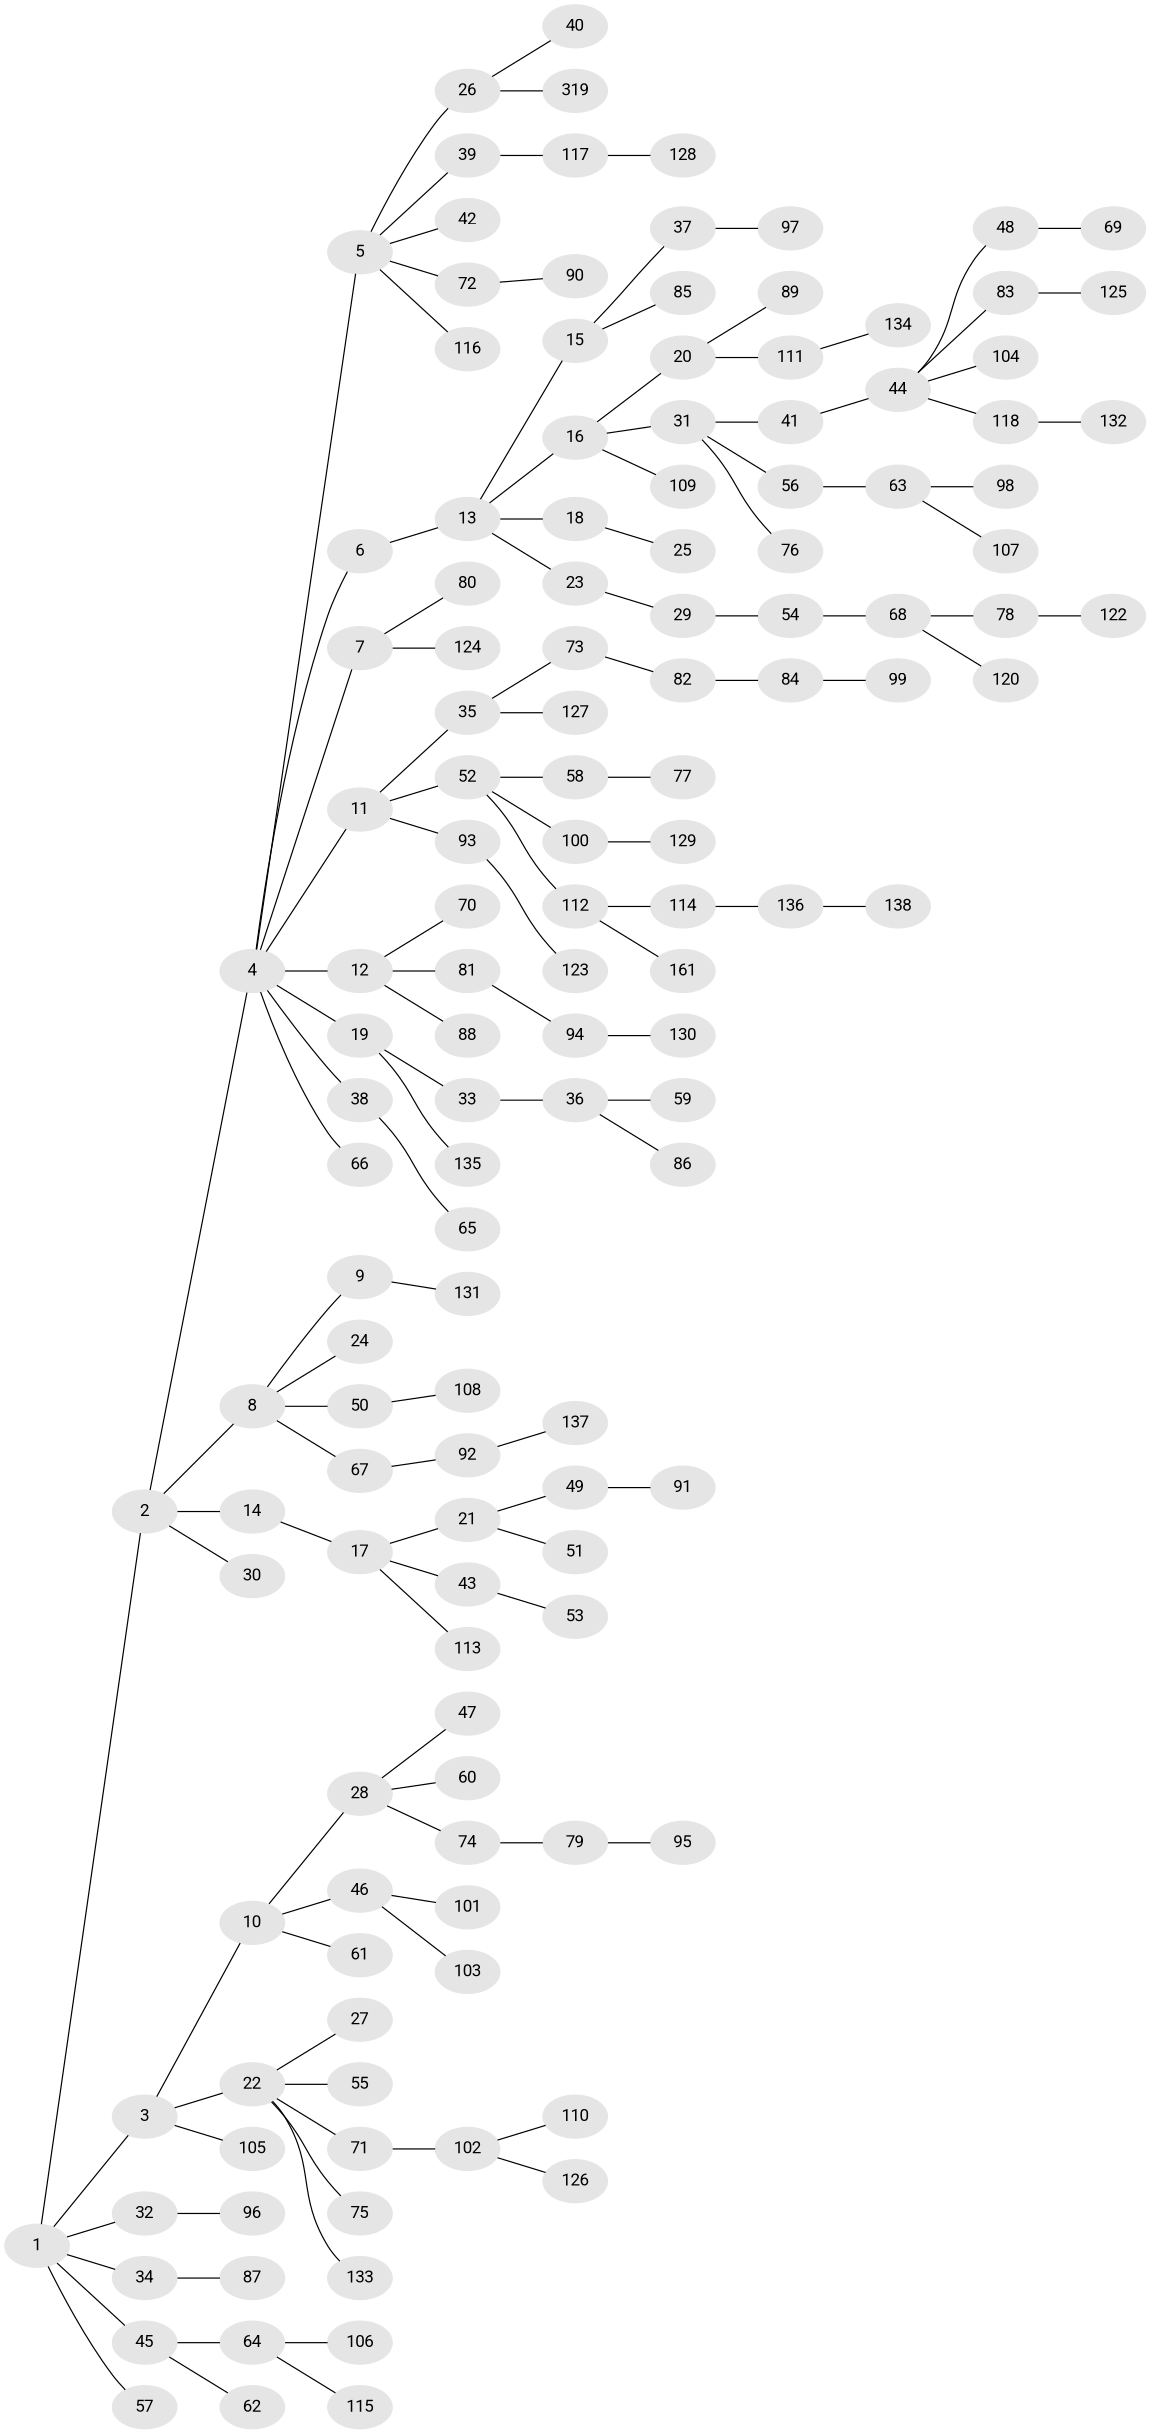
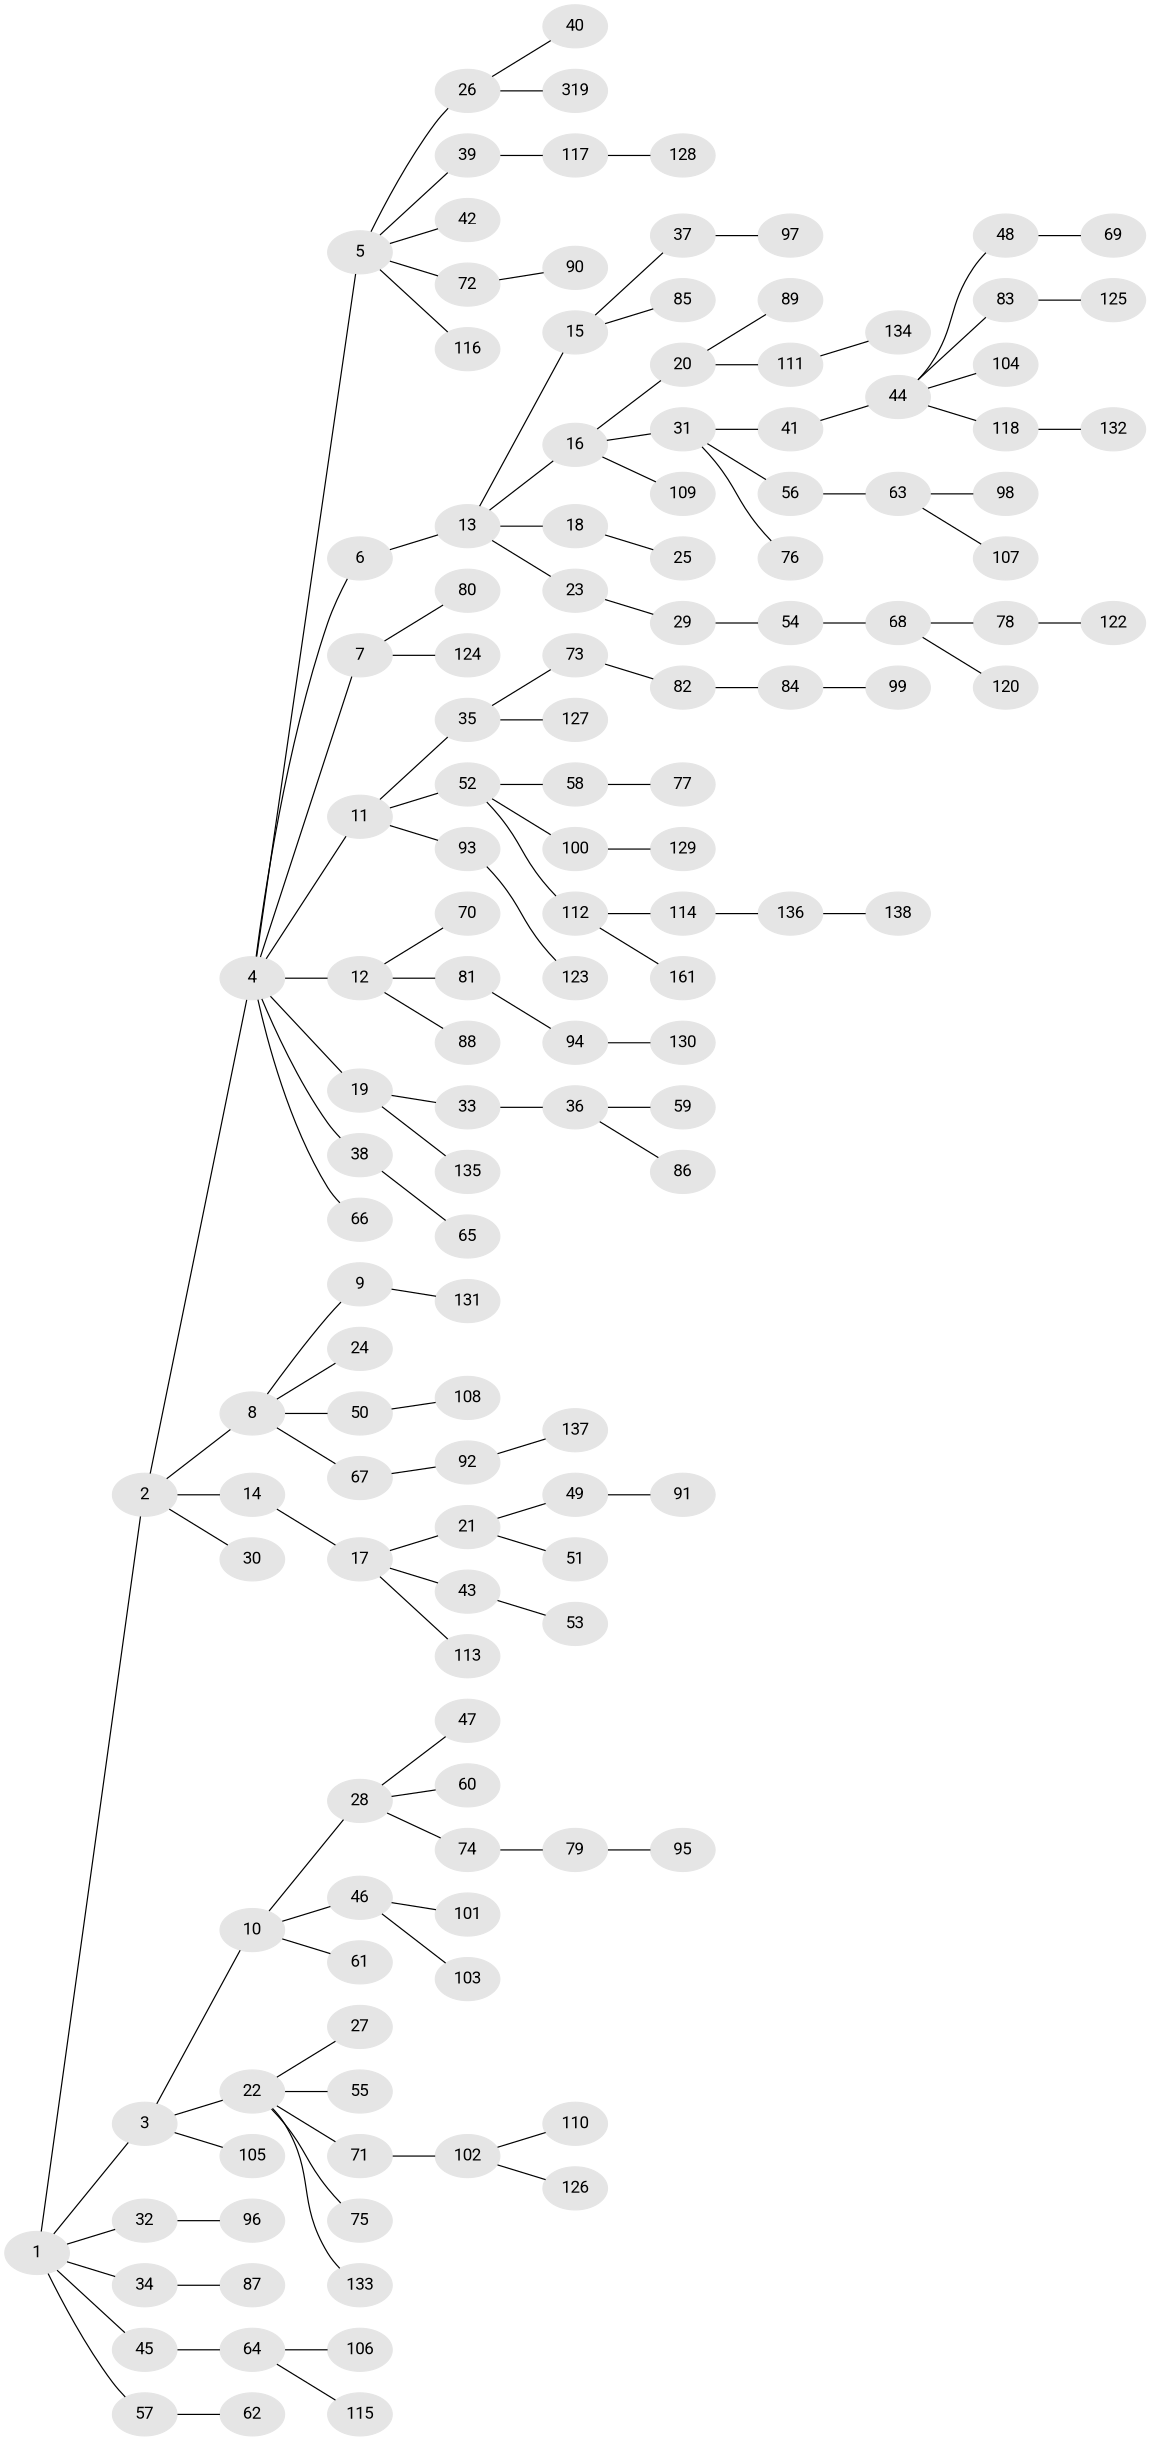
edge "45" -- "62": now "57" -- "62"
